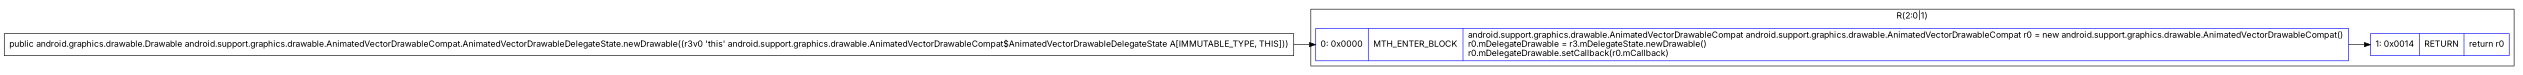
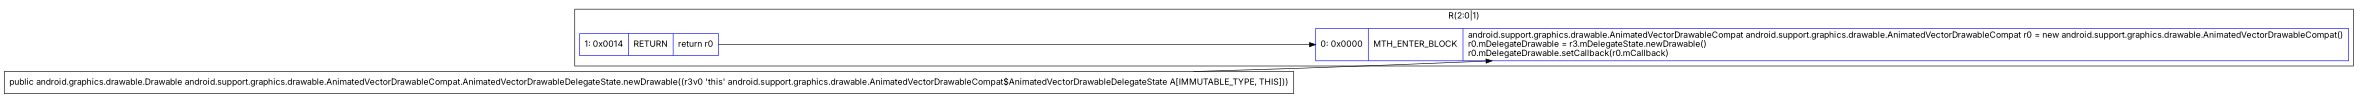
edge "0: 0x0000" -> "1: 0x0014": reversed
